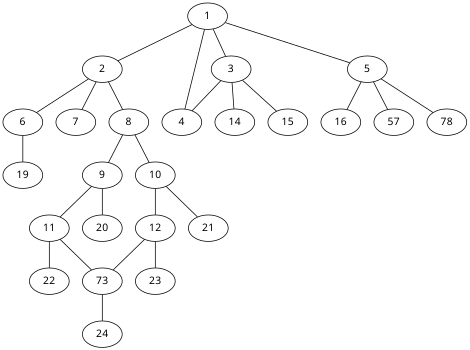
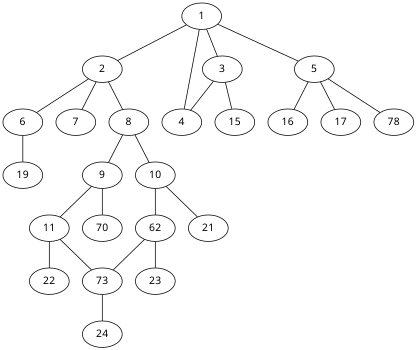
node "14": removed
node "57": label "57" -> "17"
node "20": label "20" -> "70"
node "12": label "12" -> "62"
